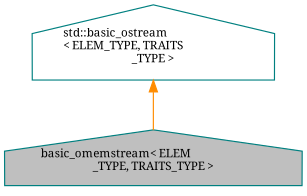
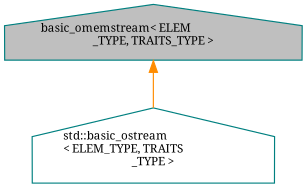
edge "basic_omemstream< ELEM _TYPE, TRAITS_TYPE >" -> "std::basic_ostream < ELEM_TYPE, TRAITS _TYPE >": reversed
